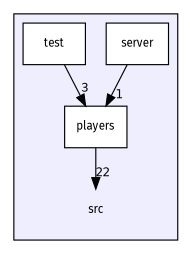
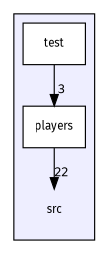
node "server": removed
